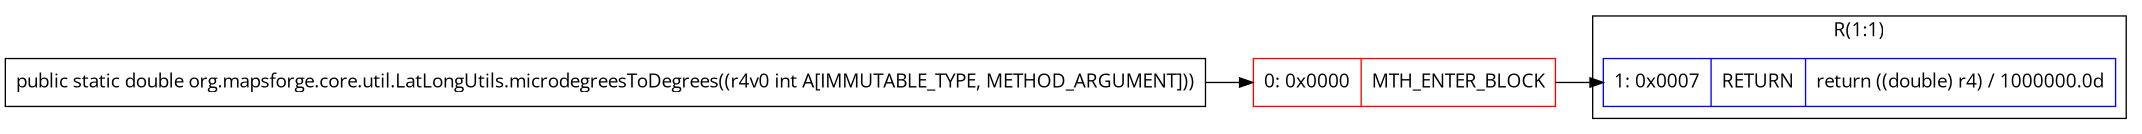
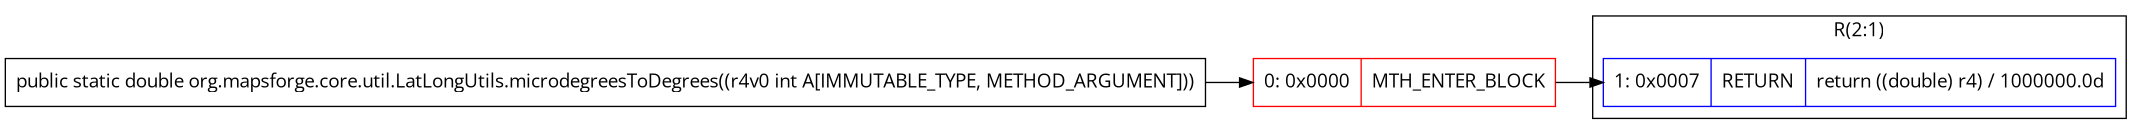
cluster "R(1:1)": label "R(1:1)" -> "R(2:1)"
